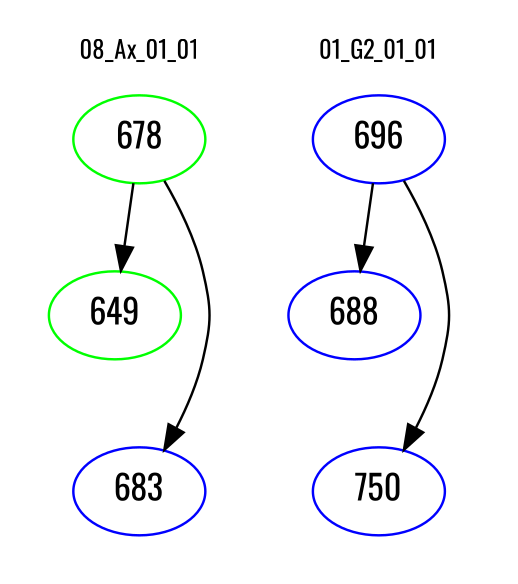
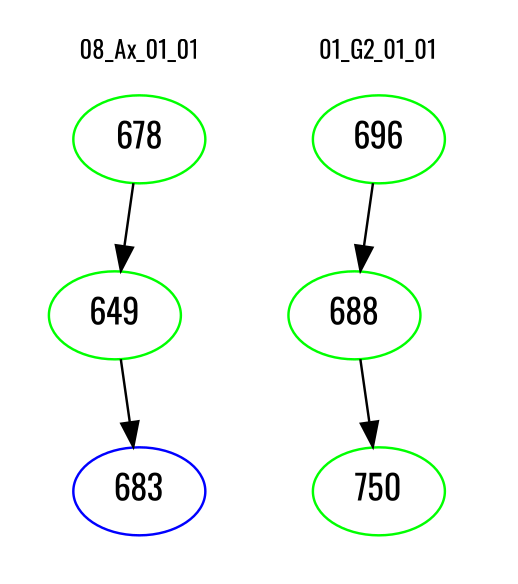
node "696": color blue -> green
edge "678" -> "683": now "649" -> "683"
edge "696" -> "750": now "688" -> "750"
node "688": color blue -> green
node "750": color blue -> green
